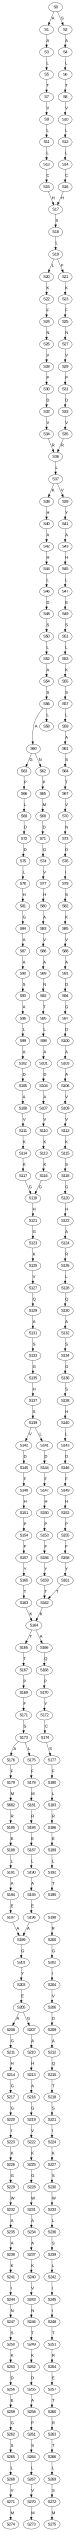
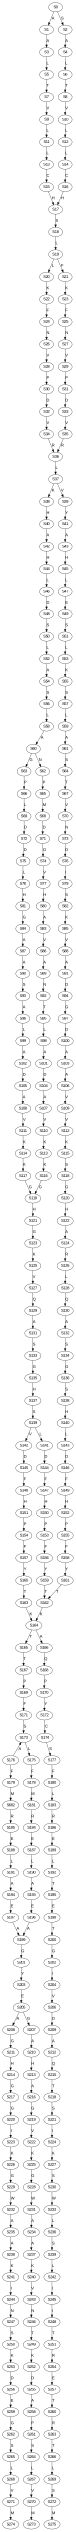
edge "S56" -> "S60": now "S58" -> "S60"
edge "S173" -> "S176": reversed
edge "S195" -> "S198": added, label "E"
edge "S198" -> "S200": label "R" -> "T"
